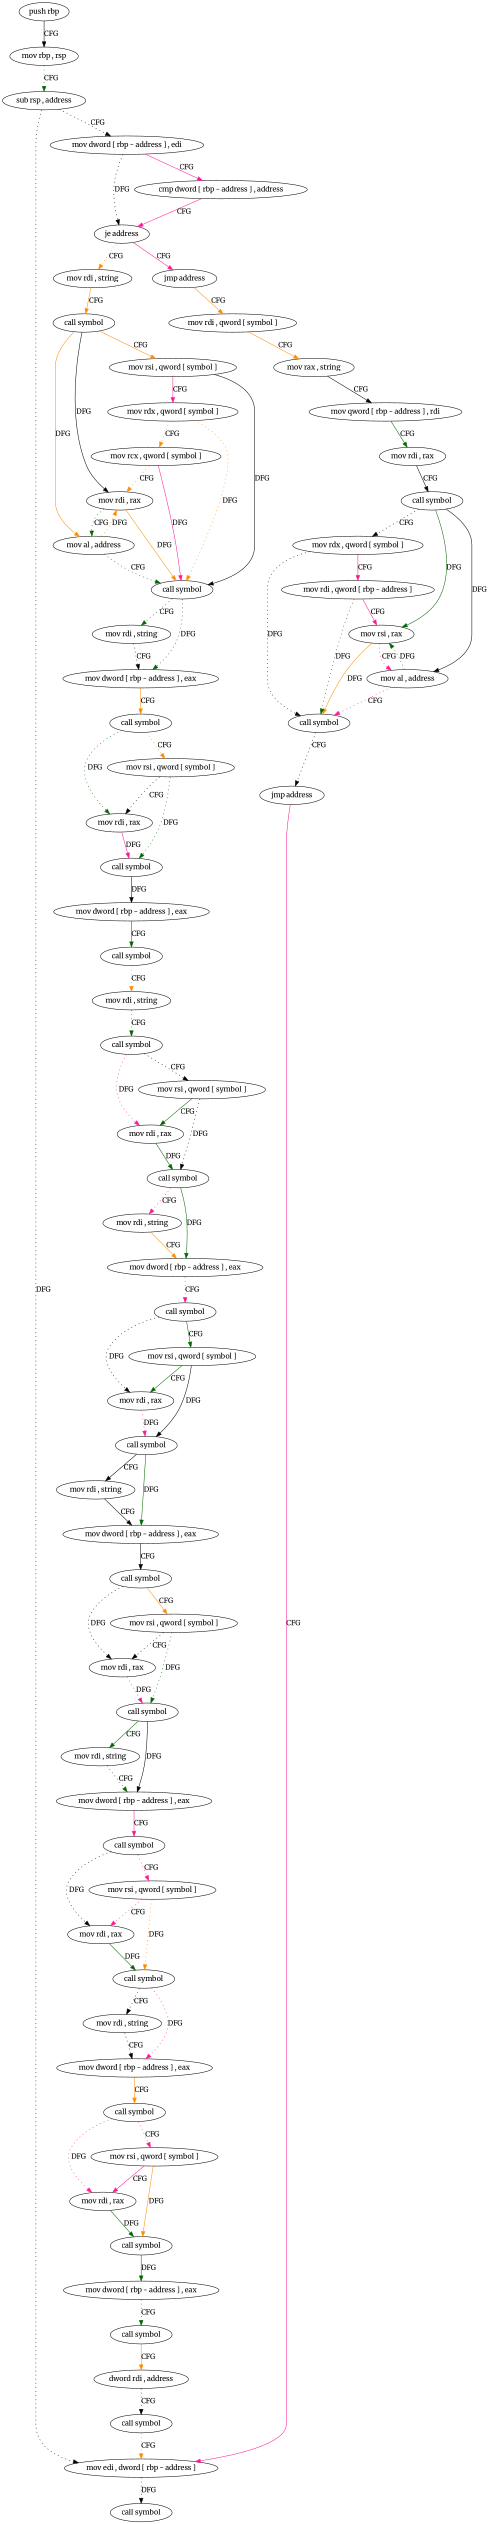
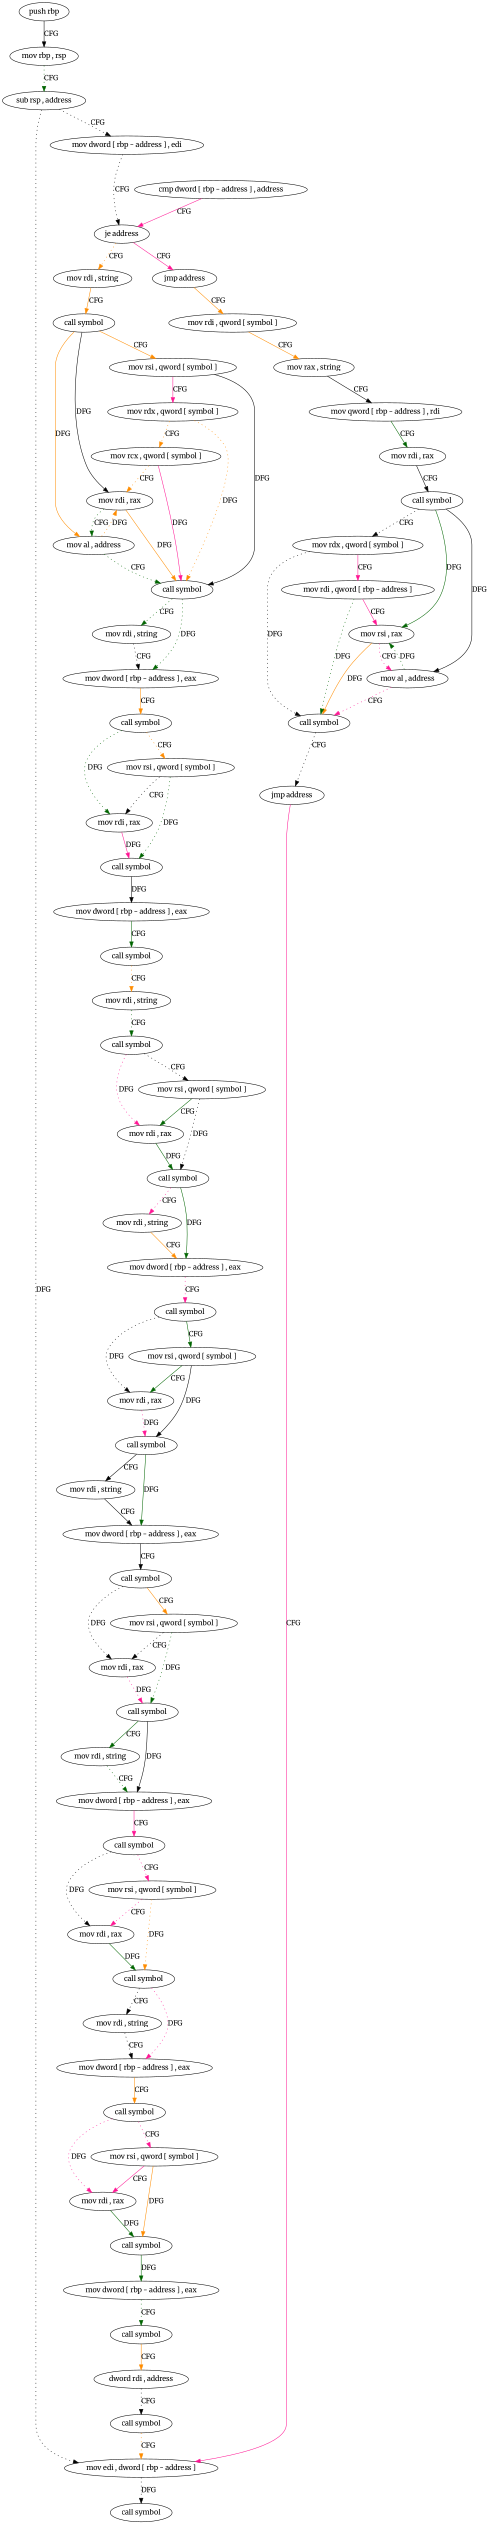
edge "mov dword [ rbp - address ] , edi" -> "cmp dword [ rbp - address ] , address": removed, label "CFG"
edge "mov dword [ rbp - address ] , edi" -> "je address": label "DFG" -> "CFG"
